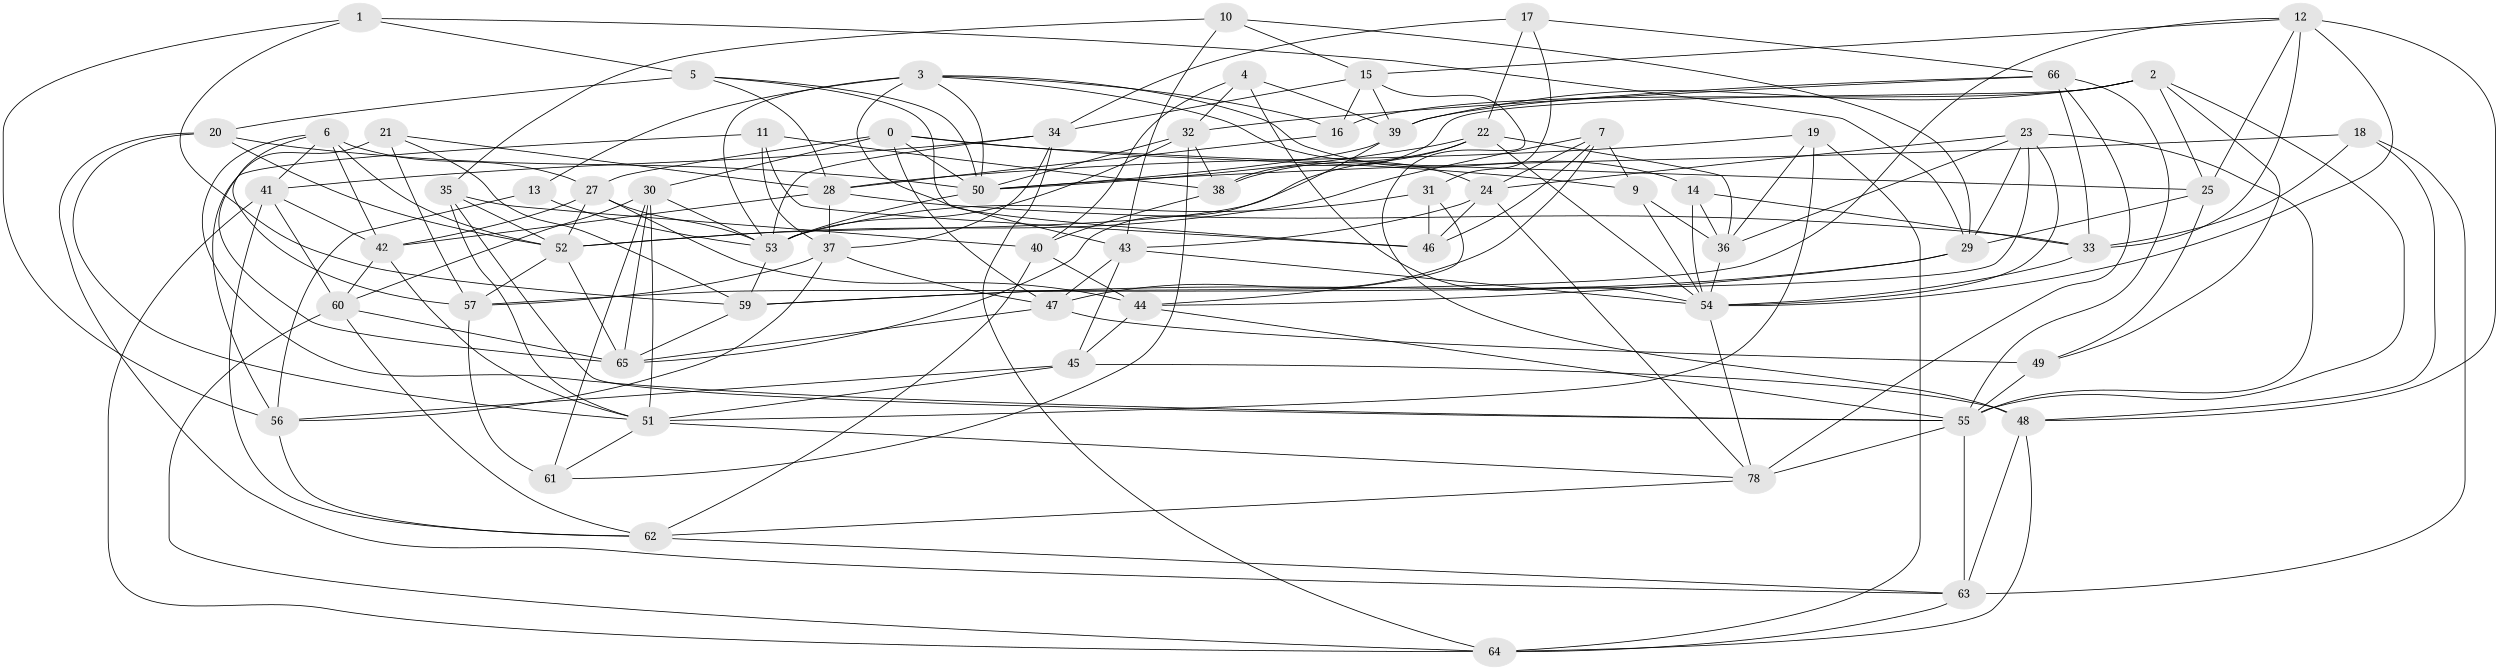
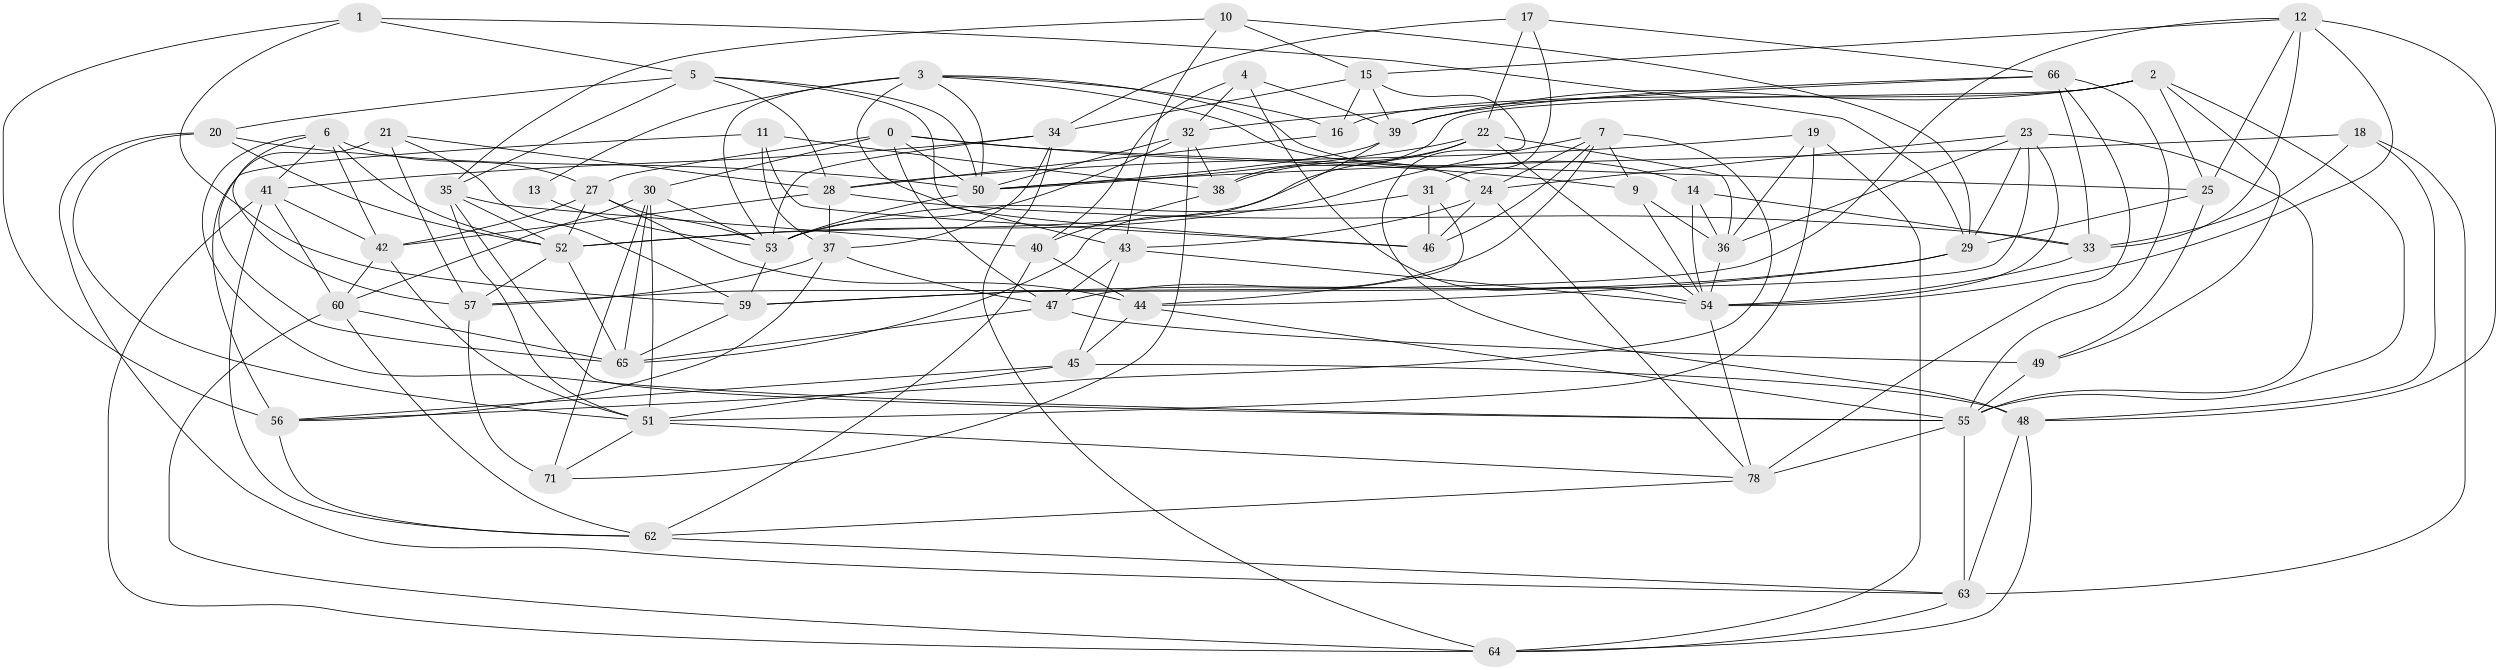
edge "5" -- "35": added
edge "13" -- "56": now "7" -- "56"
node "61": label "61" -> "71"
